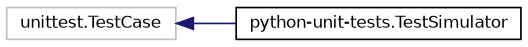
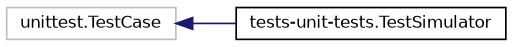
node "python-unit-tests.TestSimulator": label "python-unit-tests.TestSimulator" -> "tests-unit-tests.TestSimulator"
